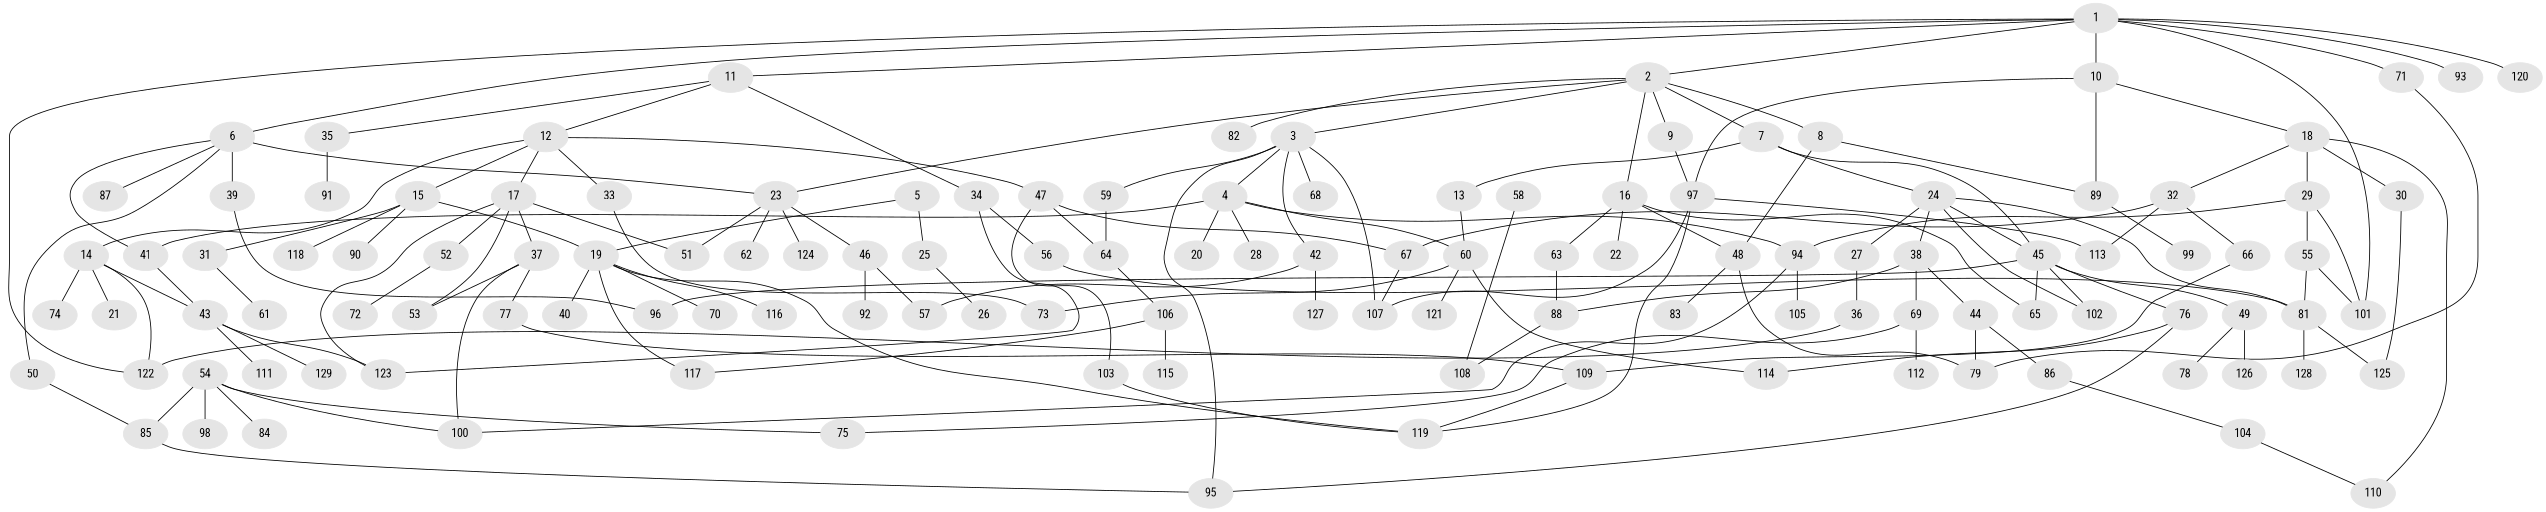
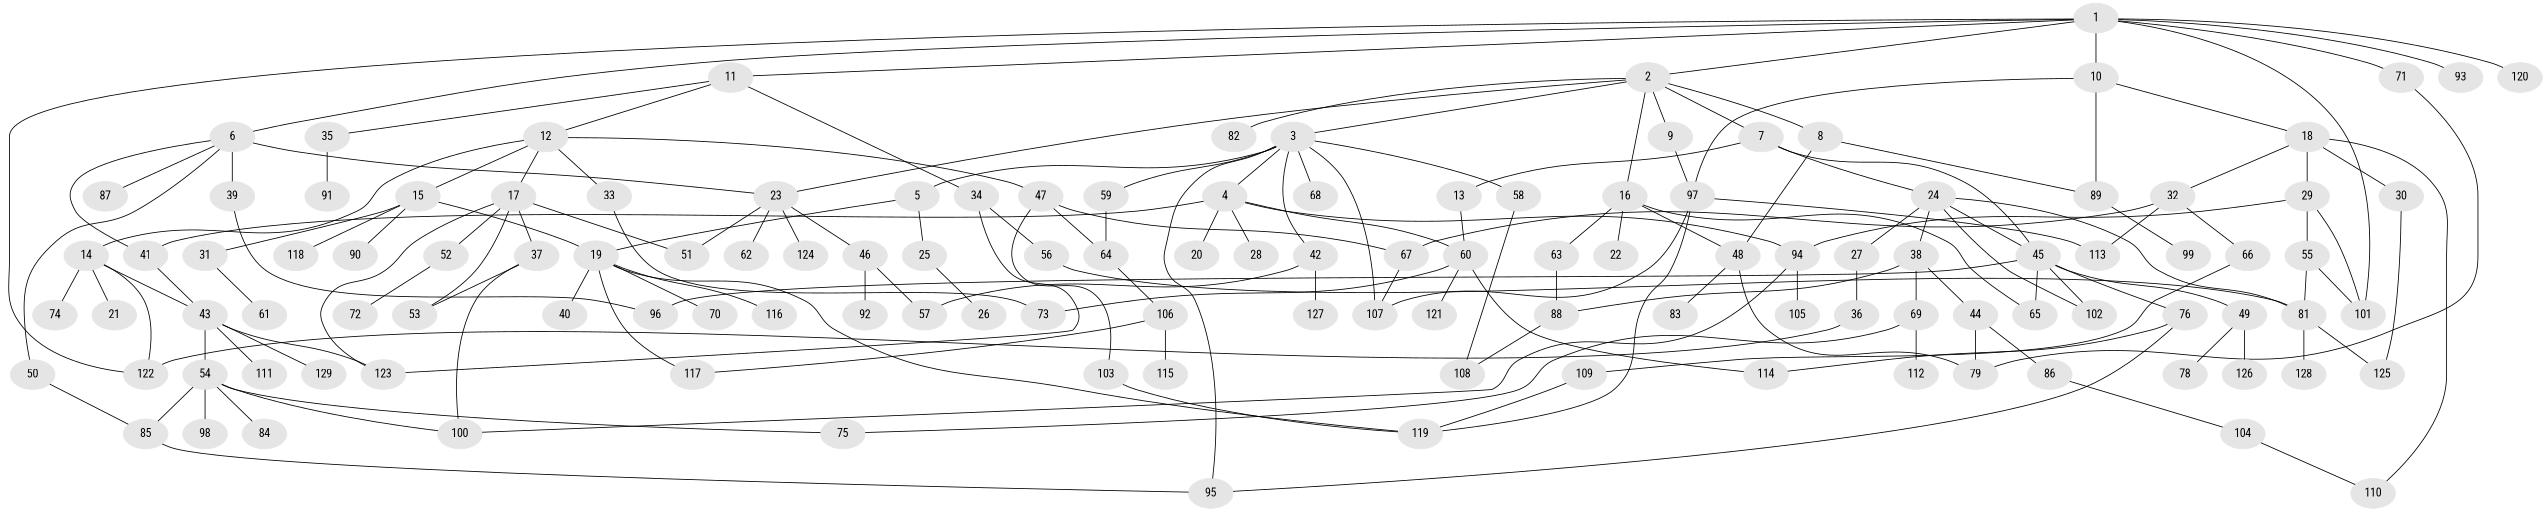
edge "3" -- "58": added
edge "3" -- "5": added
node "77": removed
edge "43" -- "54": added
